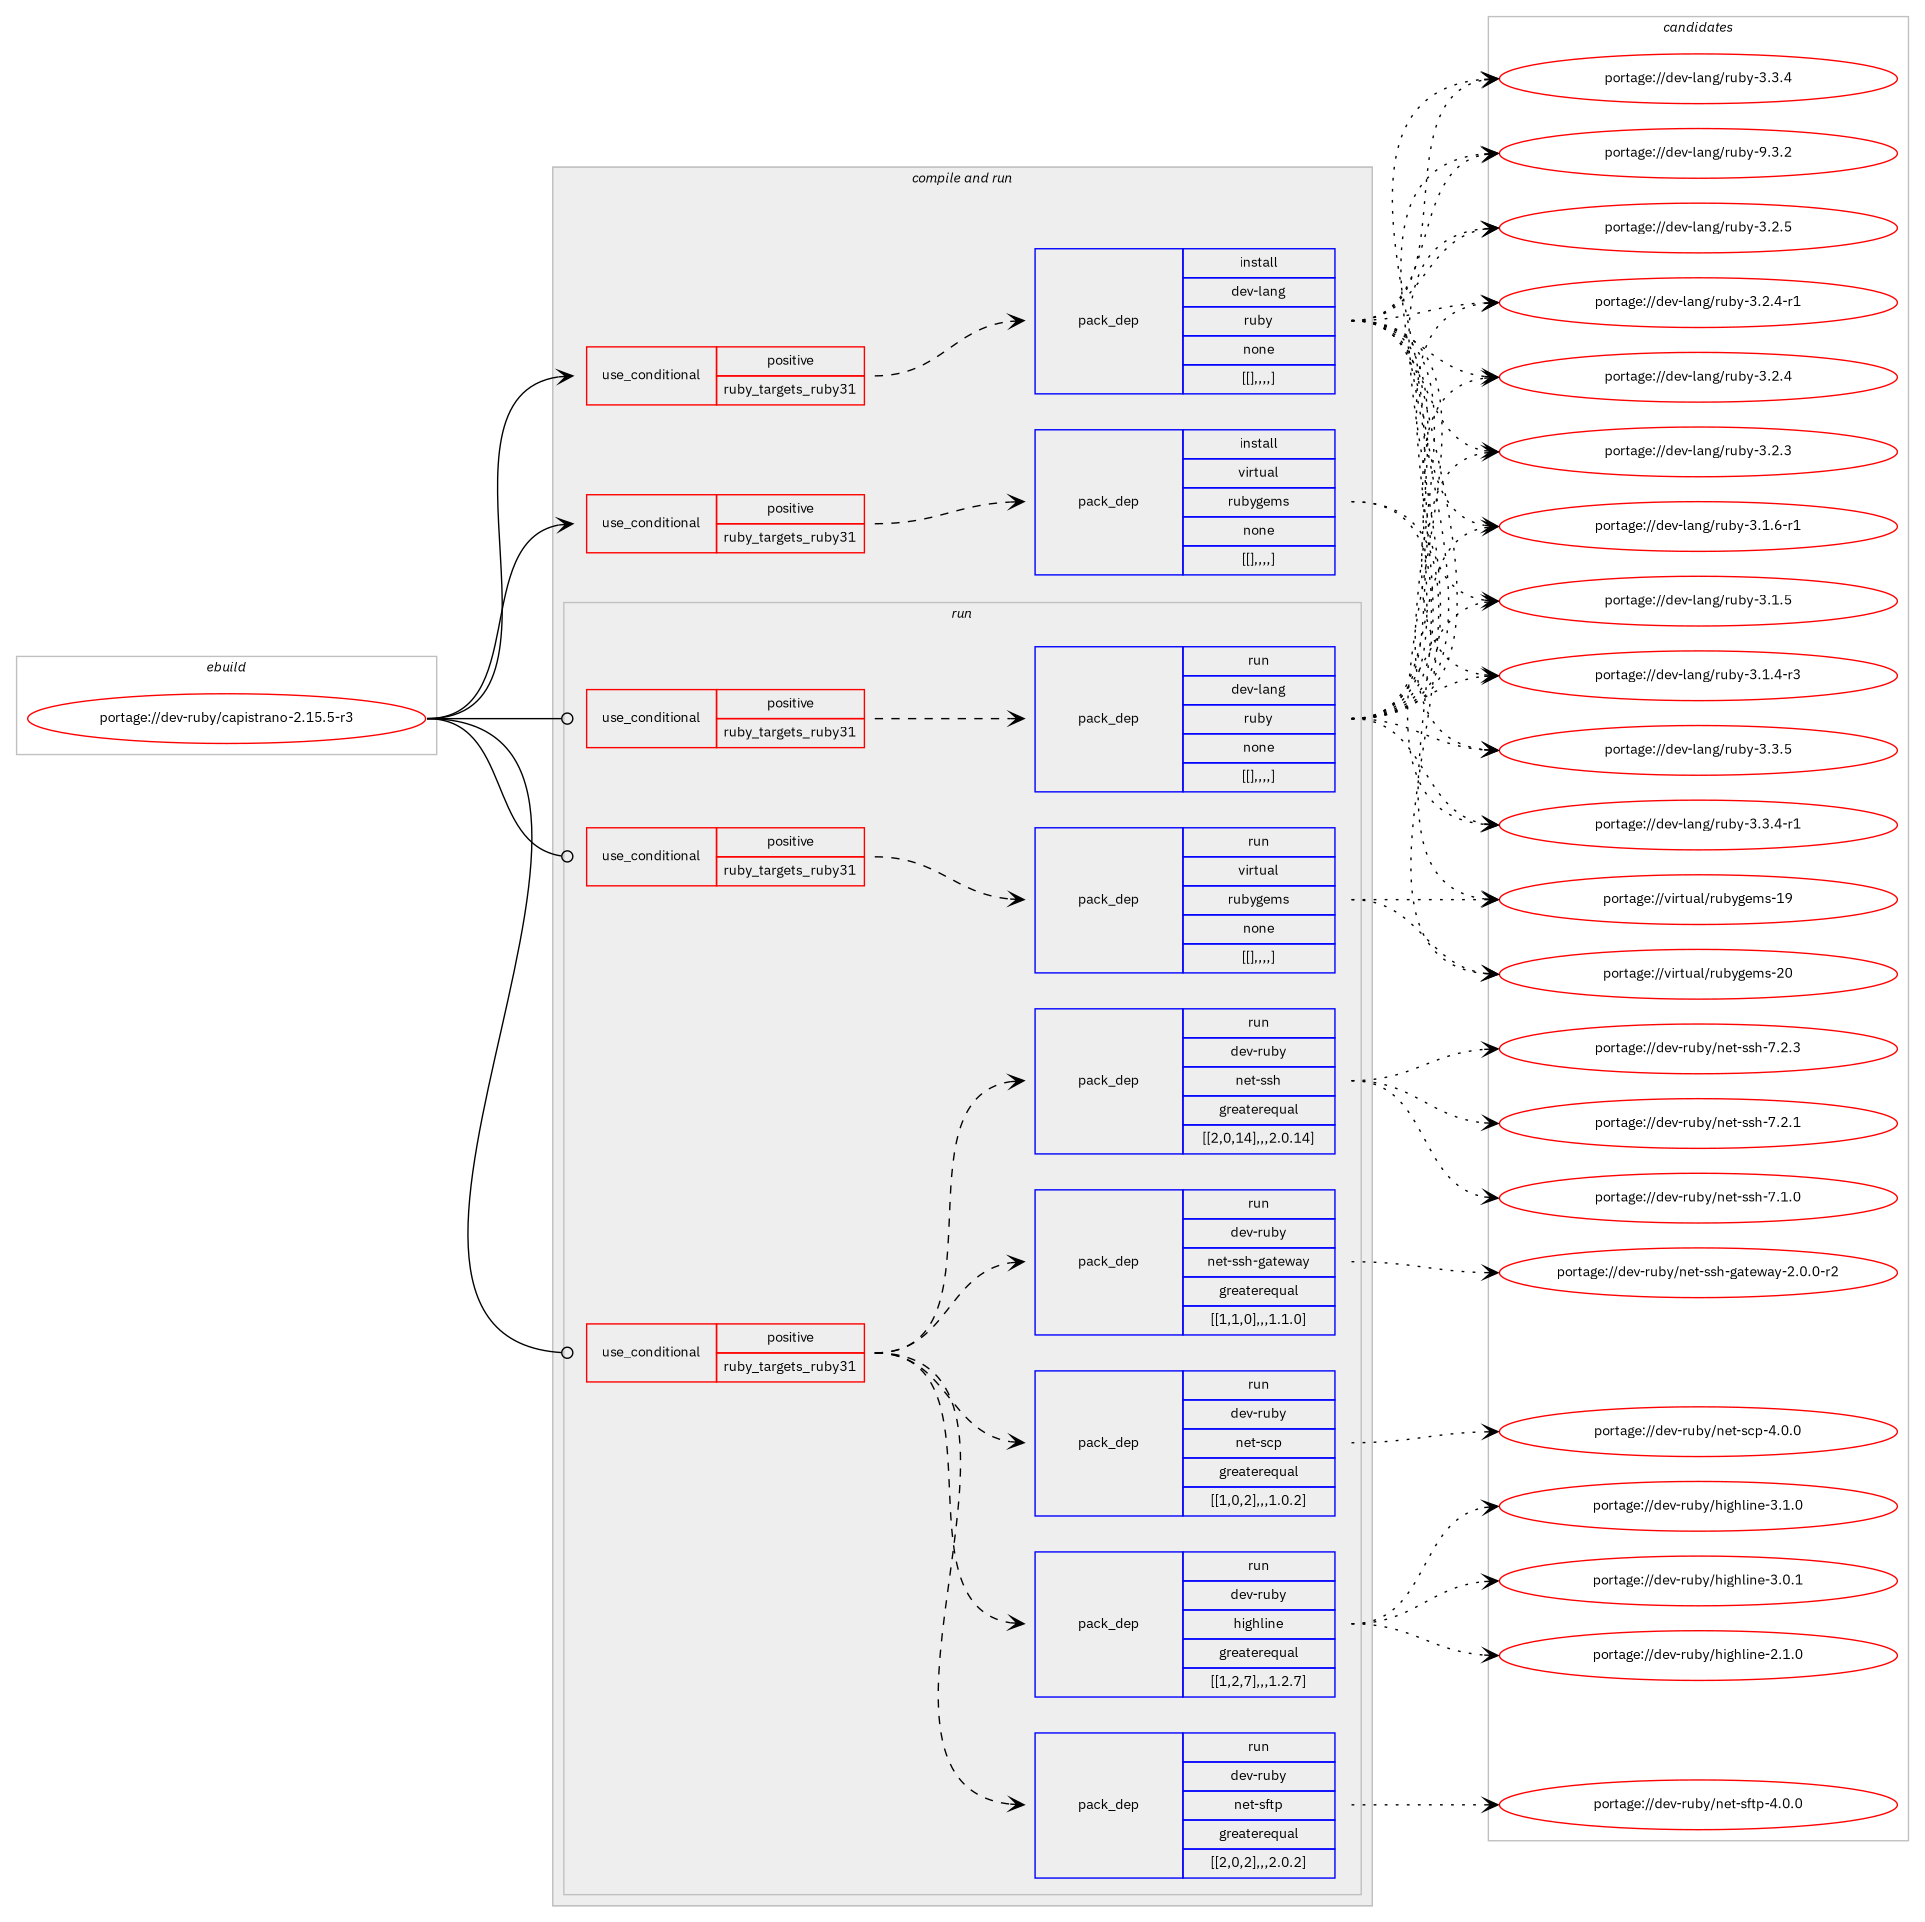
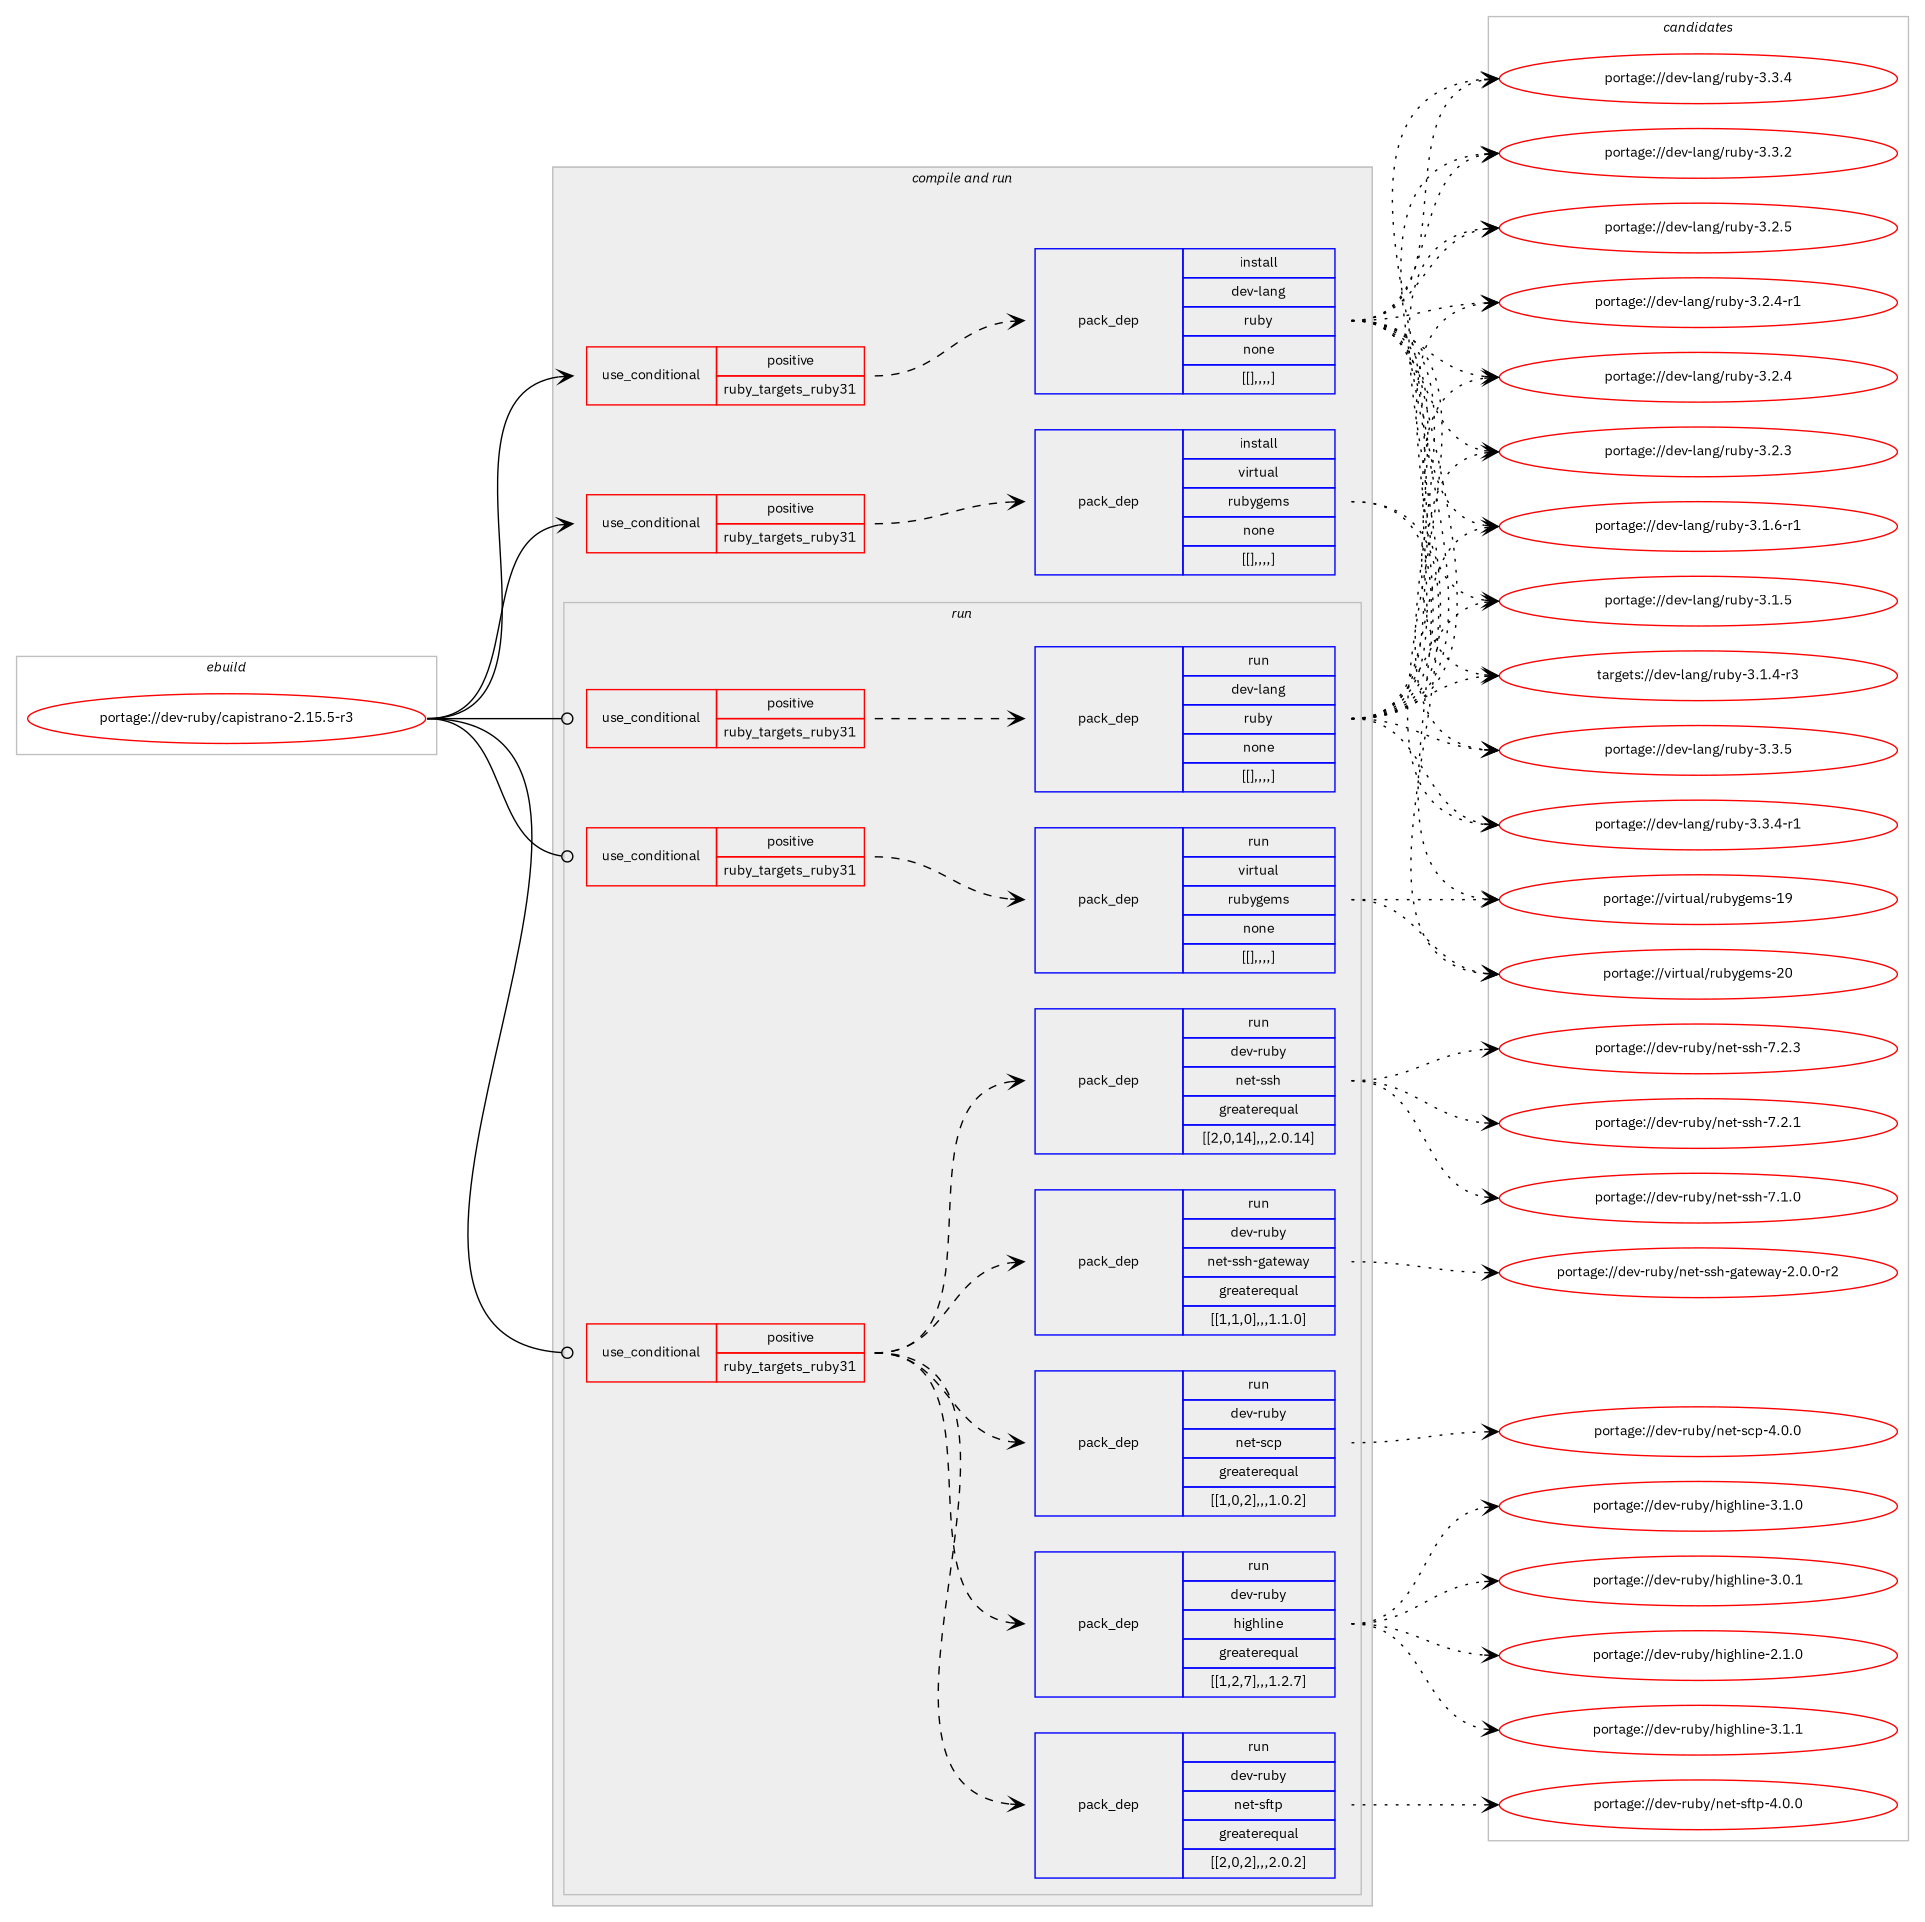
node "portage://dev-lang/ruby-9.3.2": label "portage://dev-lang/ruby-9.3.2" -> "portage://dev-lang/ruby-3.3.2"
node "portage://dev-lang/ruby-3.1.4-r3": label "portage://dev-lang/ruby-3.1.4-r3" -> "targets://dev-lang/ruby-3.1.4-r3"
node "portage://dev-ruby/highline-3.1.1": added
